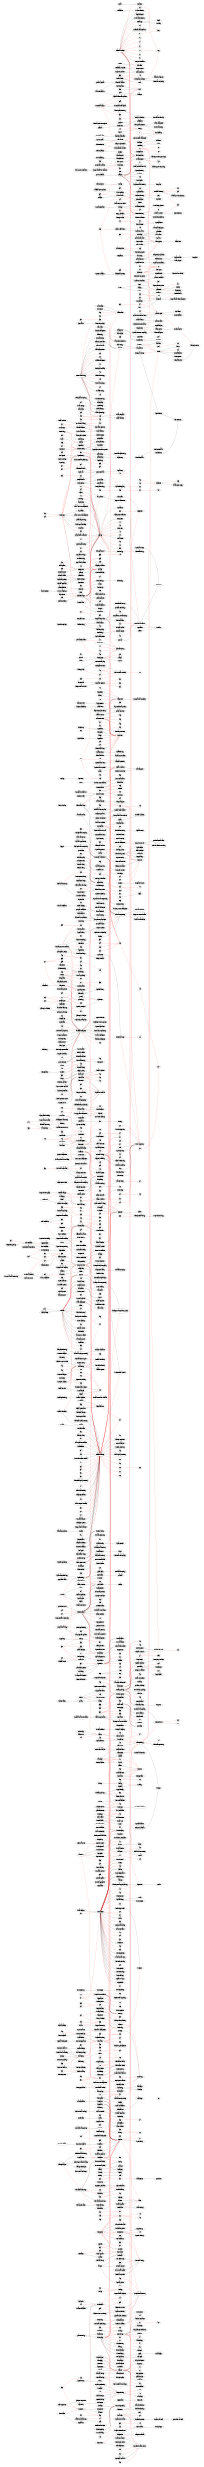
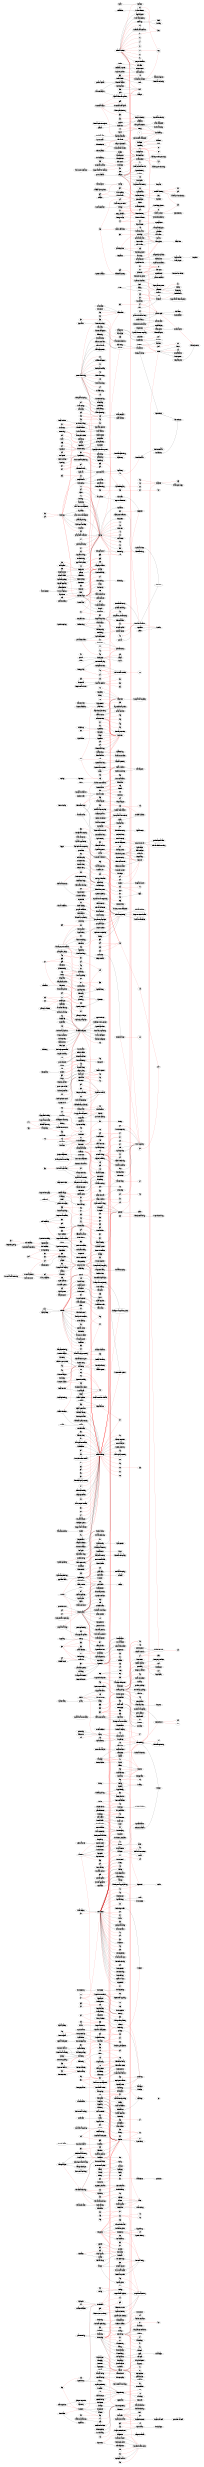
node "3287": removed
node "825": removed
node "b'power system operation'": label "b'power system operation'" -> "b'power system studies'"
node "b'audio'": removed
